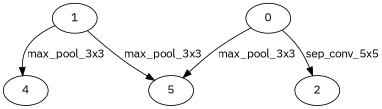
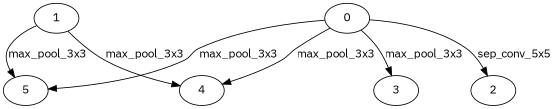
edge "0" -> "4": added, label "max_pool_3x3"
node "3": added
